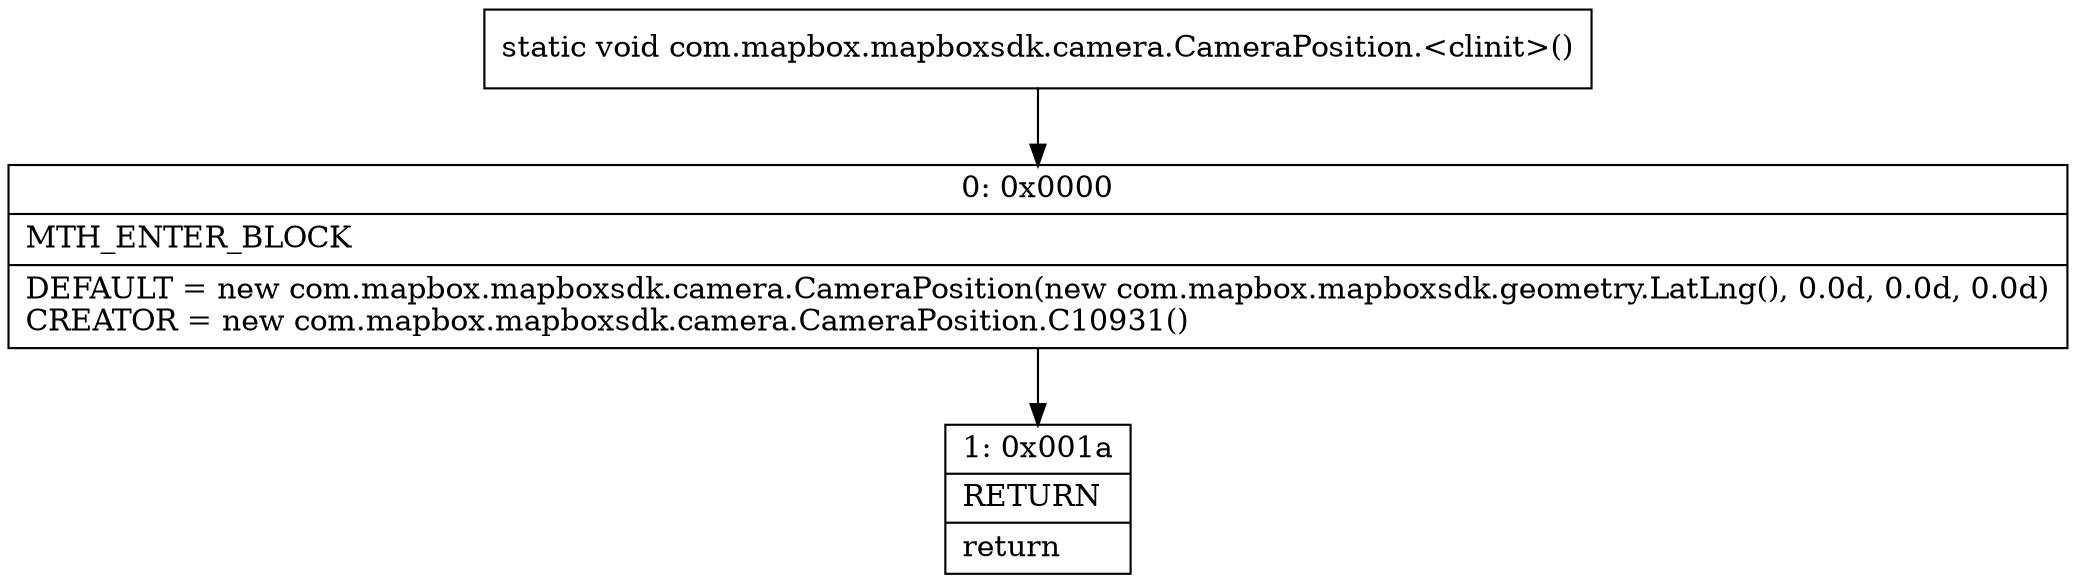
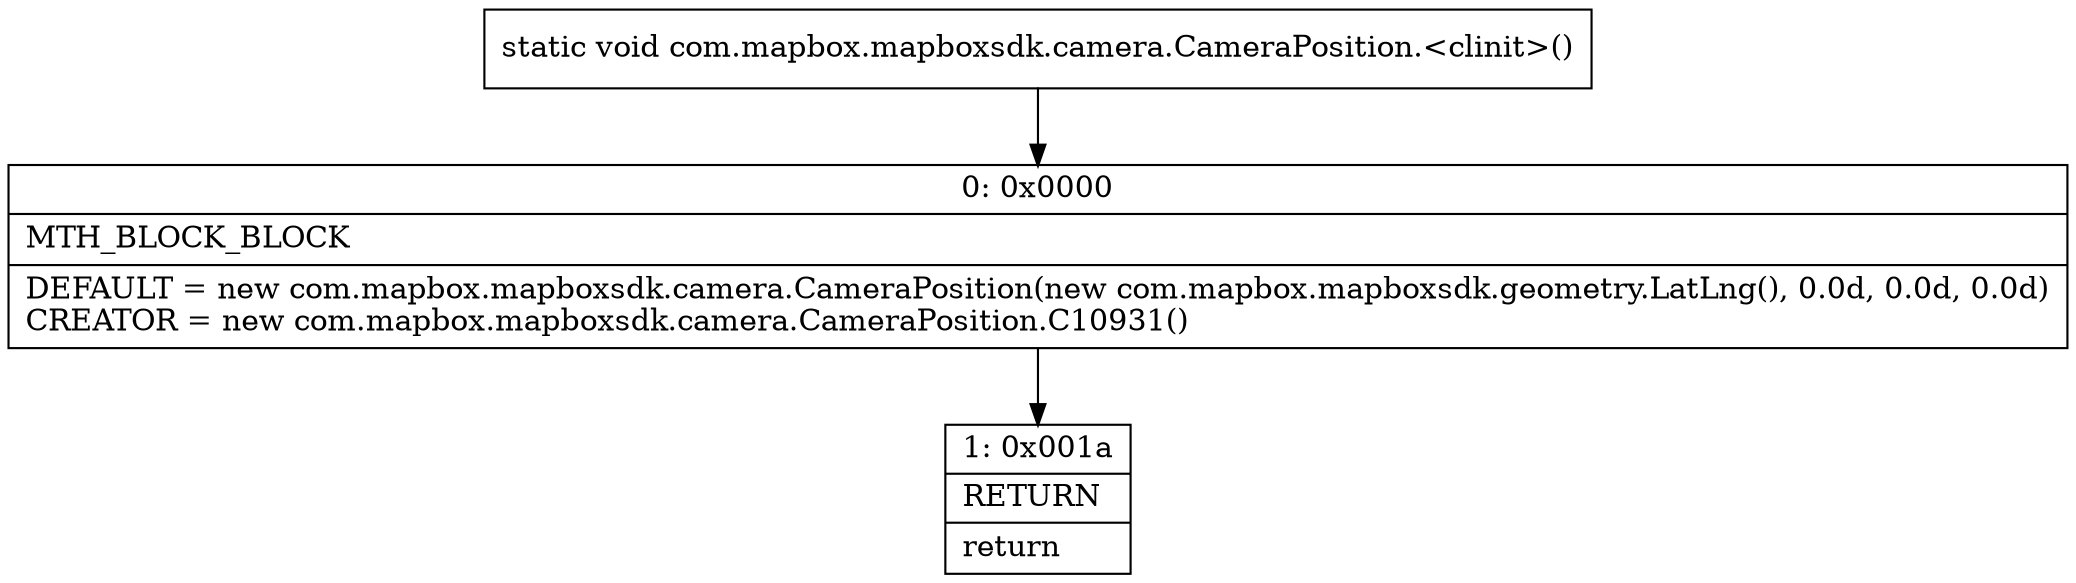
node "0: 0x0000": text "MTH_ENTER_BLOCK" -> "MTH_BLOCK_BLOCK"
